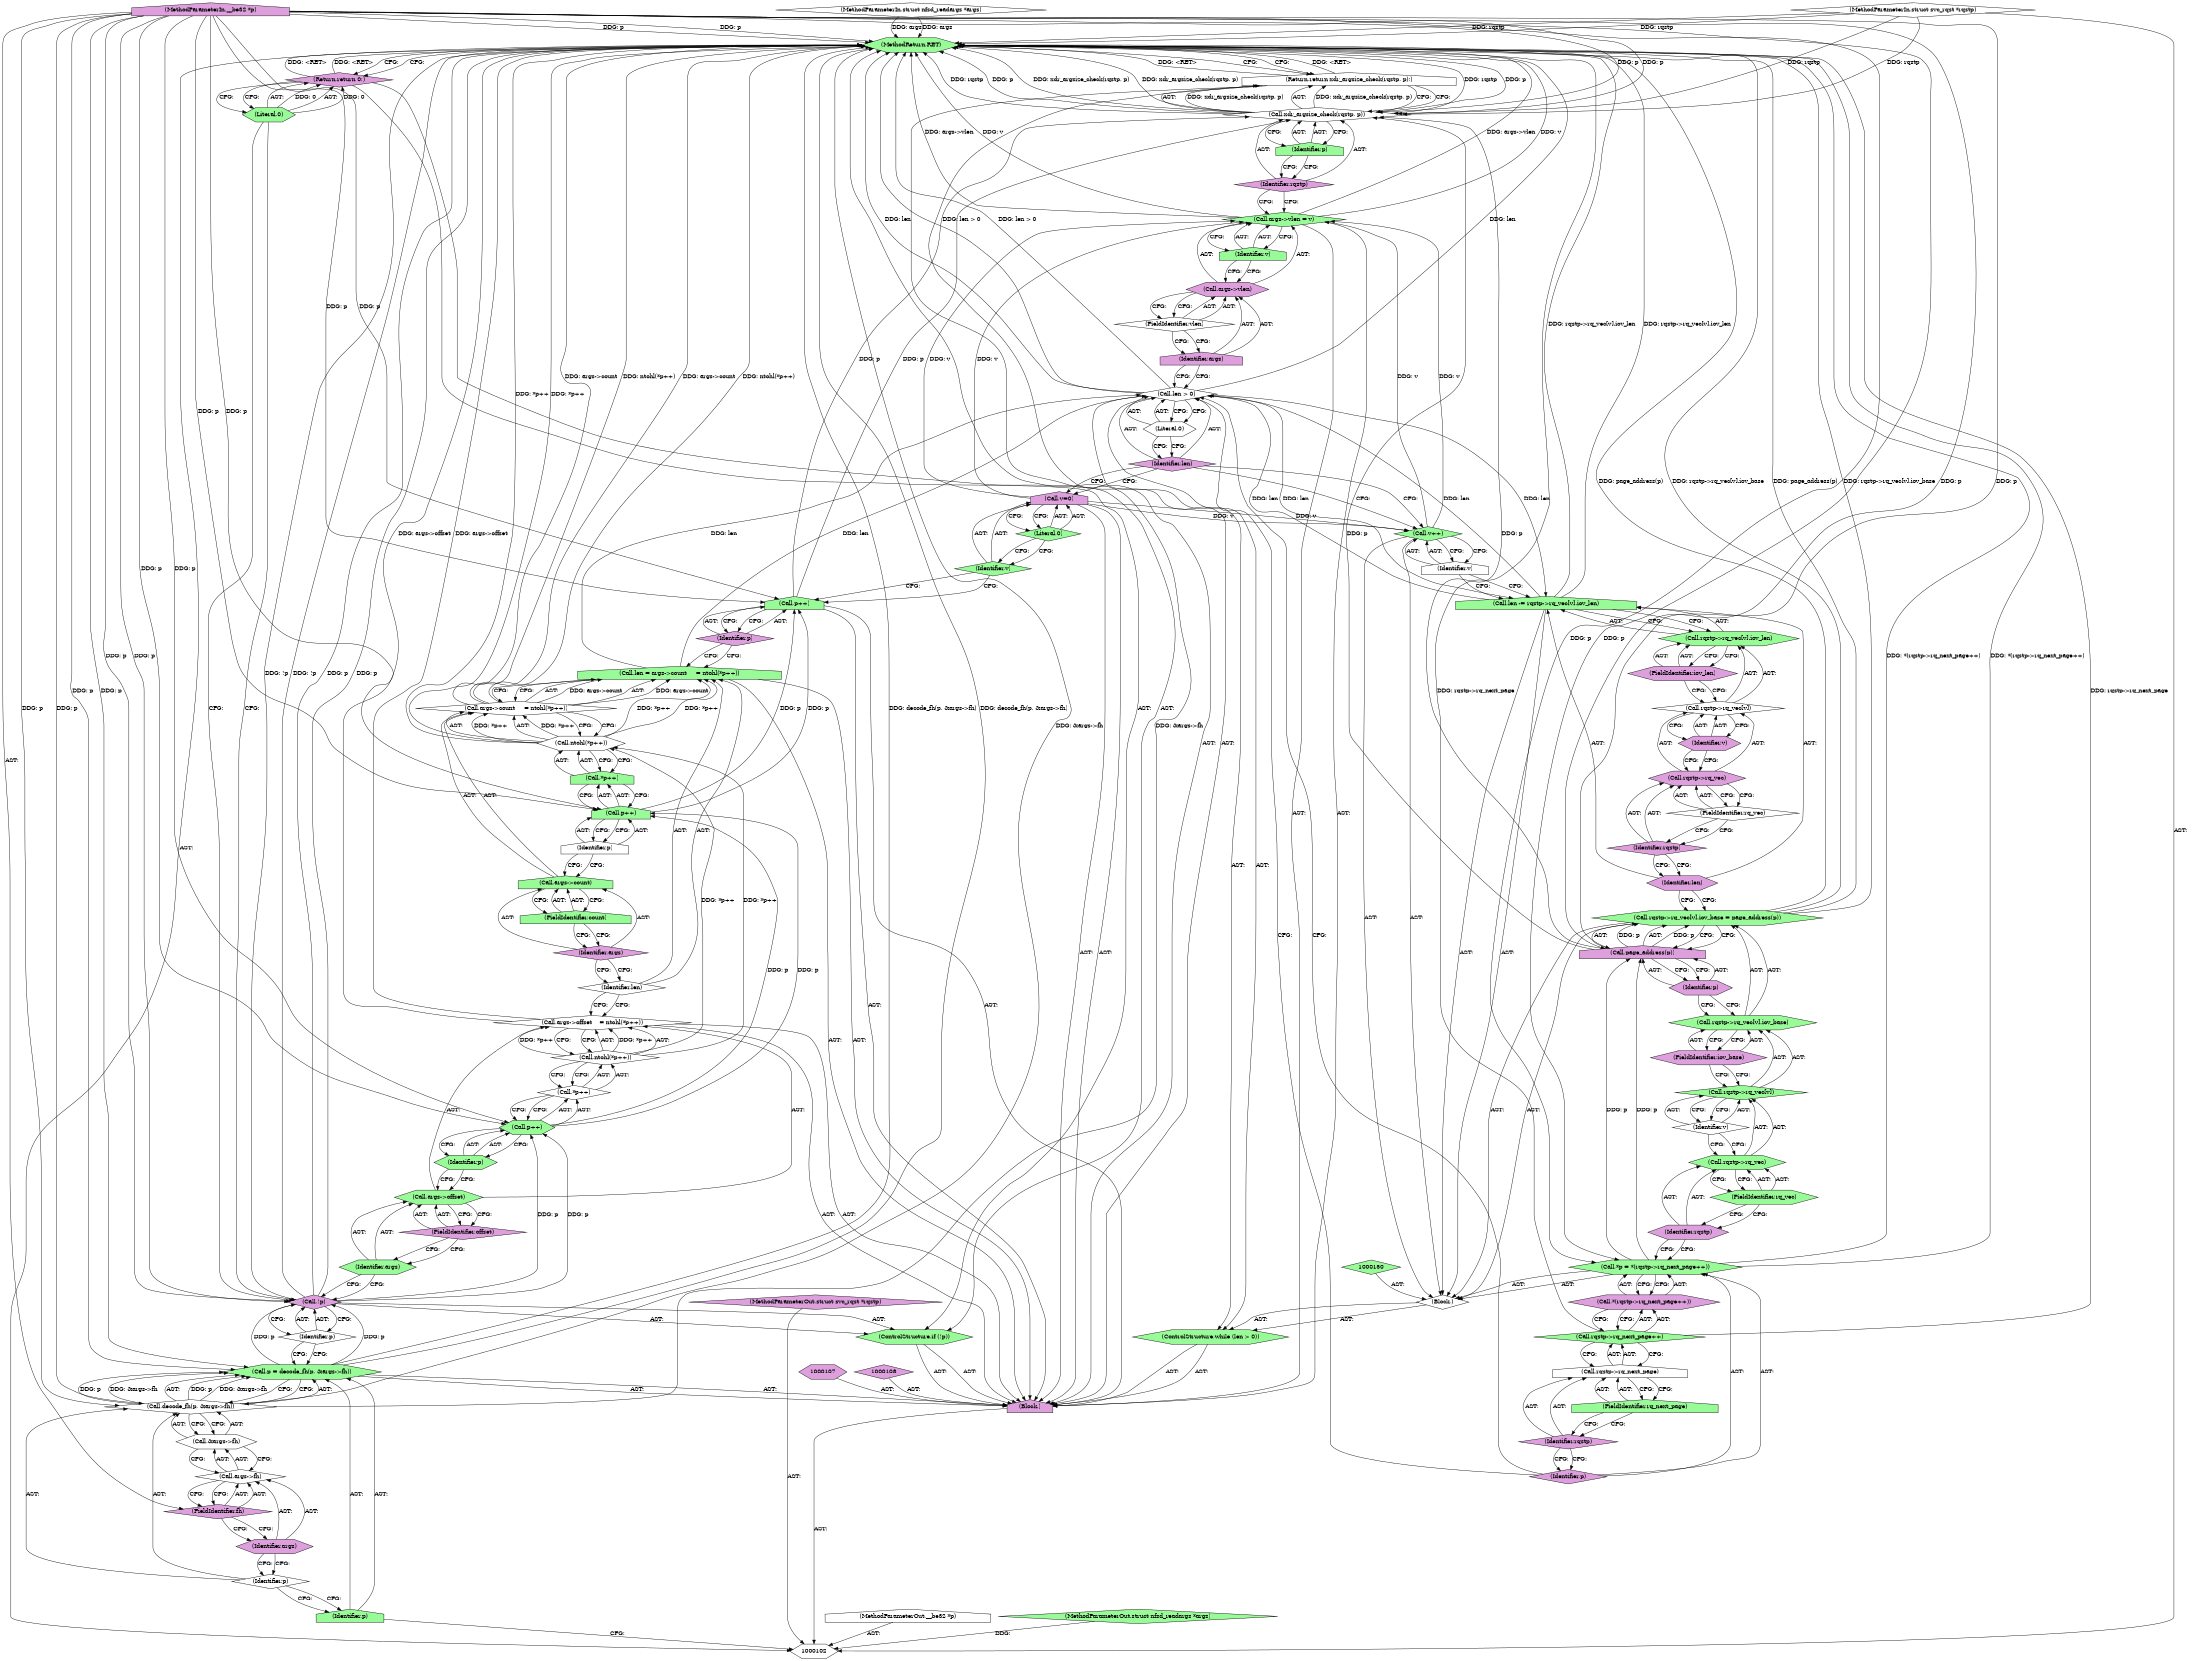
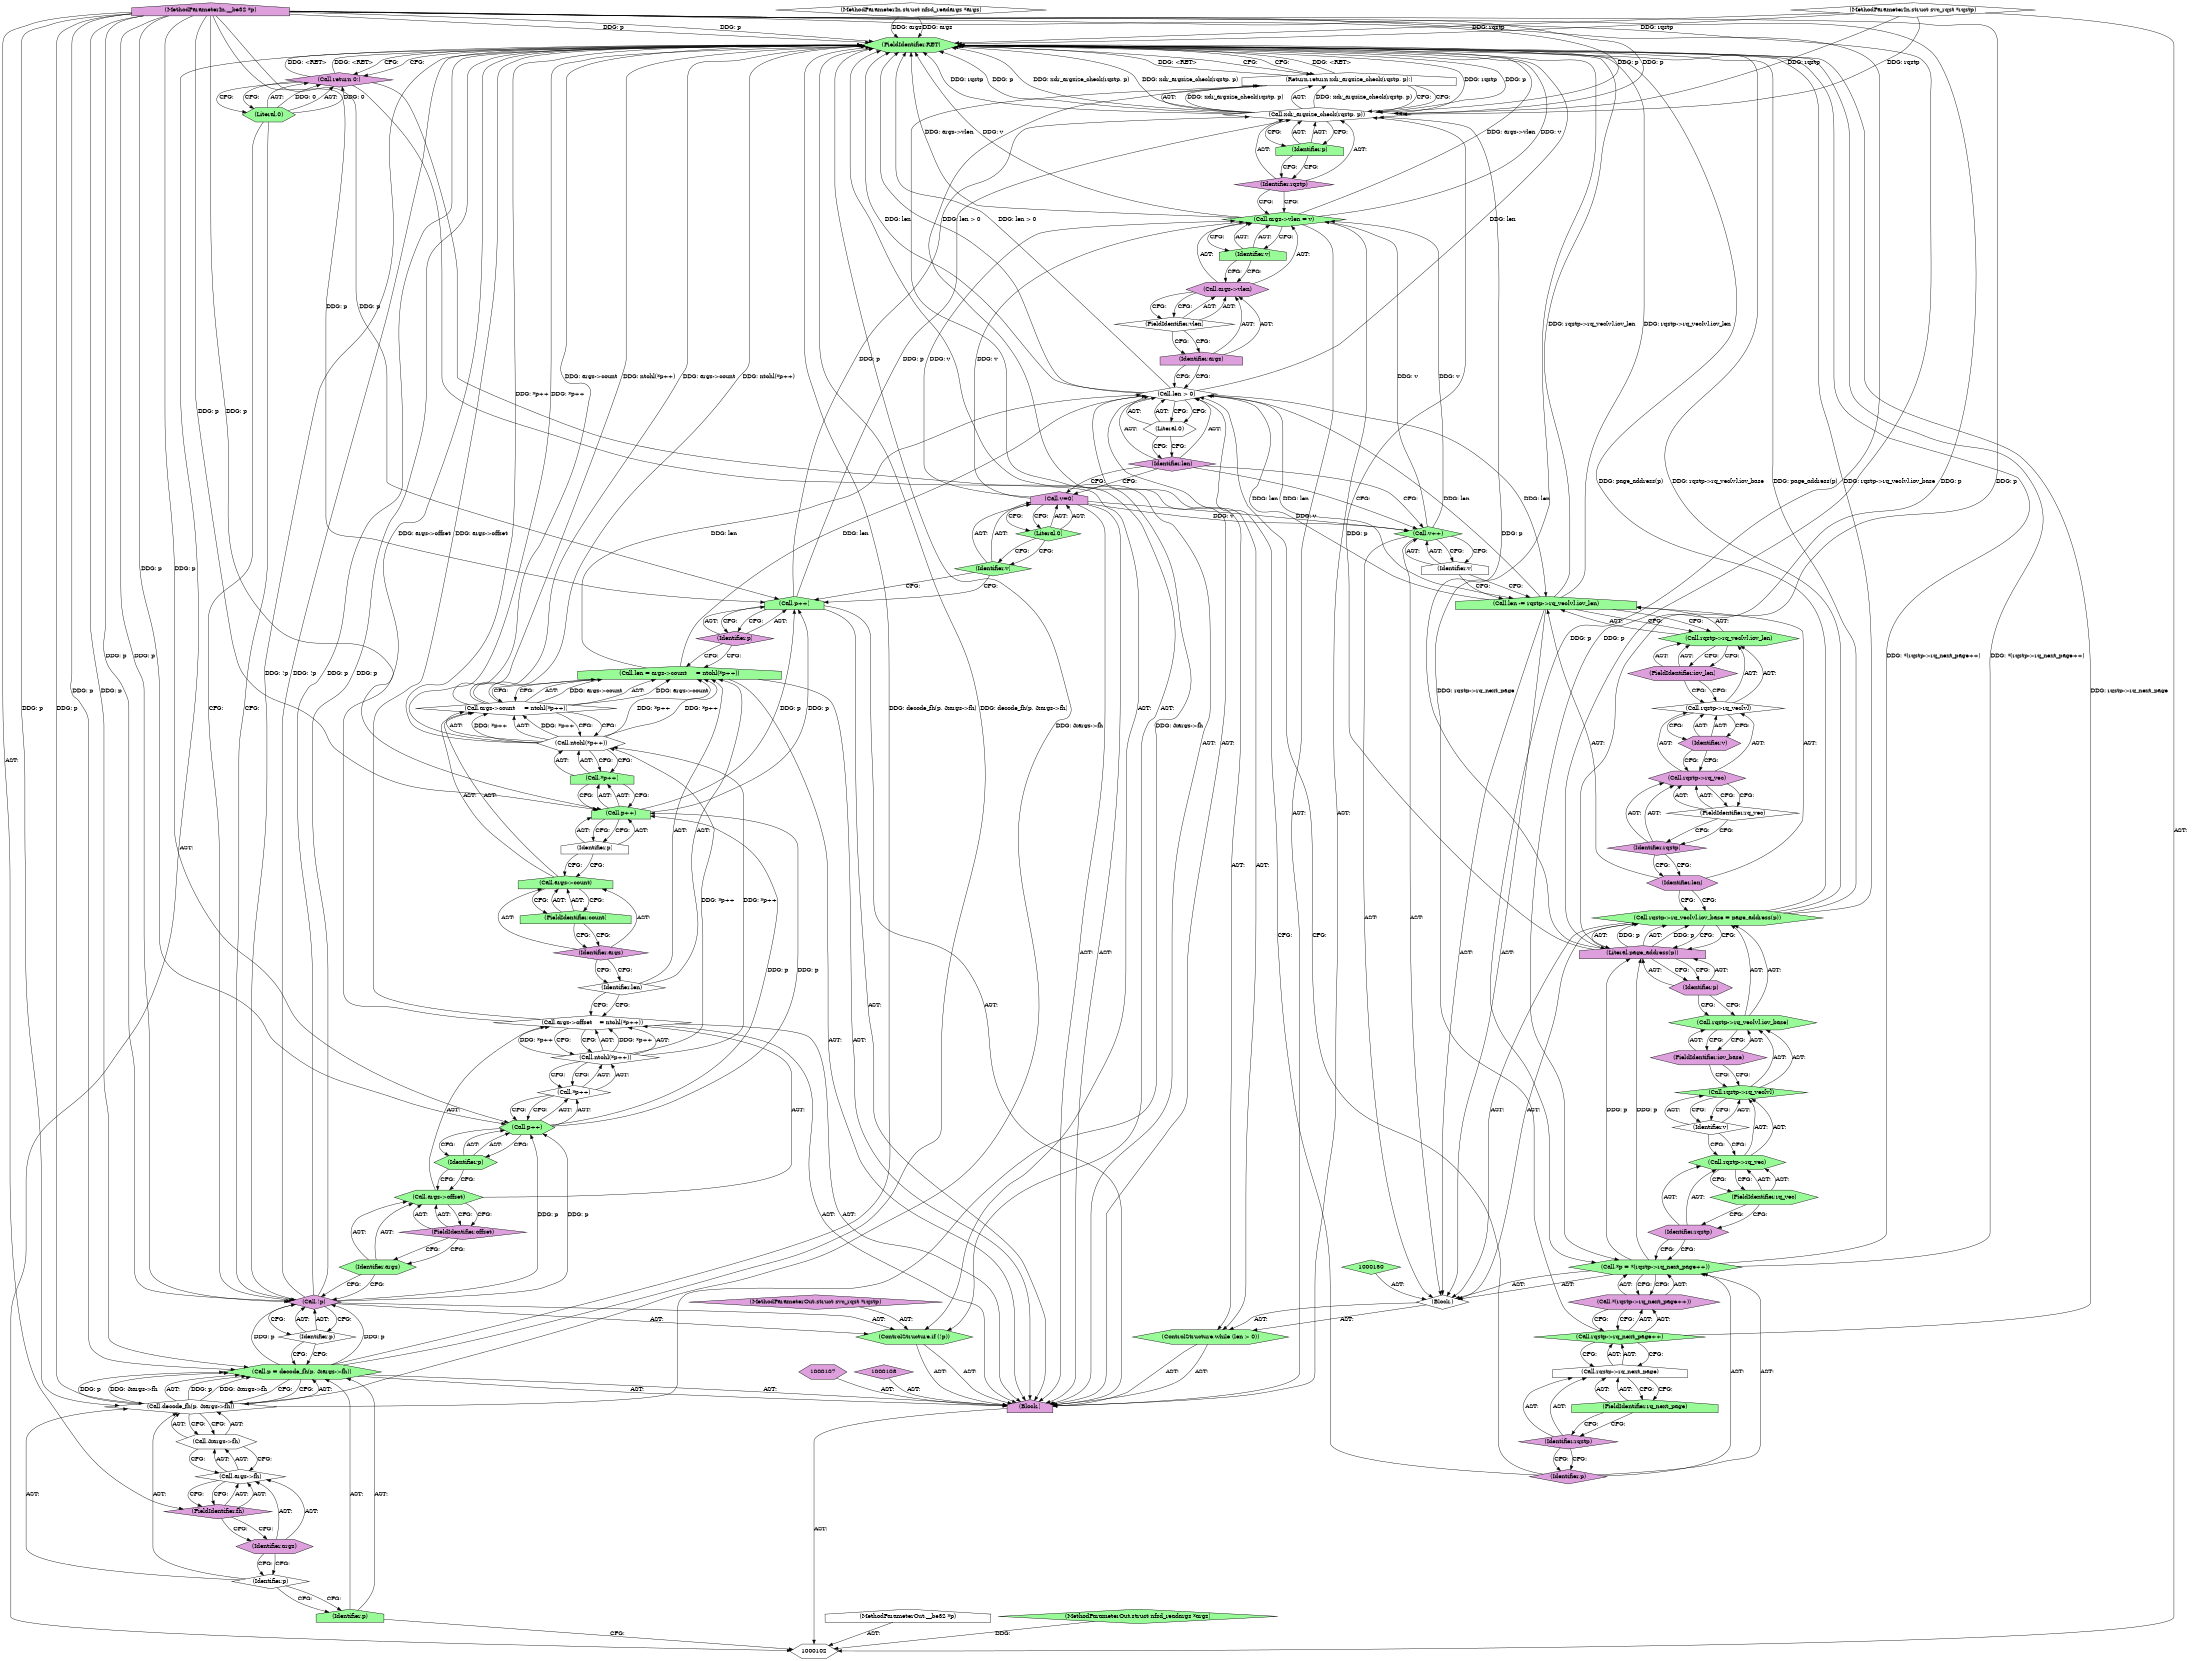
node "(MethodReturn,RET)": label "(MethodReturn,RET)" -> "(FieldIdentifier,RET)"
node "(Return,return 0;)": label "(Return,return 0;)" -> "(Call,return 0;)"
node "(Call,page_address(p))": label "(Call,page_address(p))" -> "(Literal,page_address(p))"
edge "(MethodParameterOut,struct svc_rqst *rqstp)" -> "1000102": now "(MethodParameterOut,struct svc_rqst *rqstp)" -> "(ControlStructure,if (!p))"
